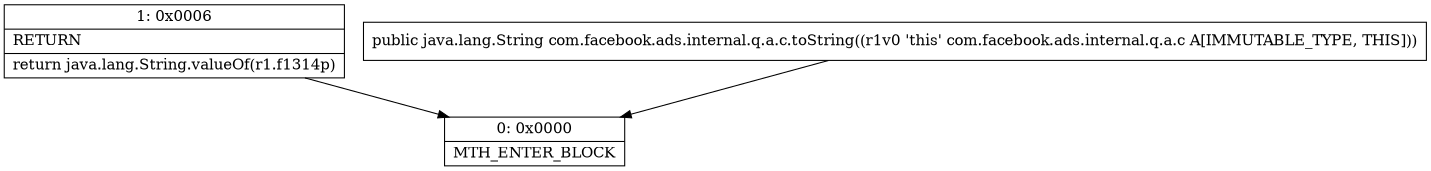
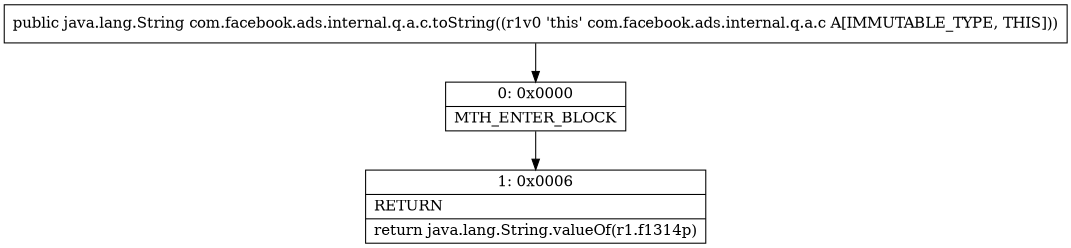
edge "1: 0x0006" -> "0: 0x0000": reversed
